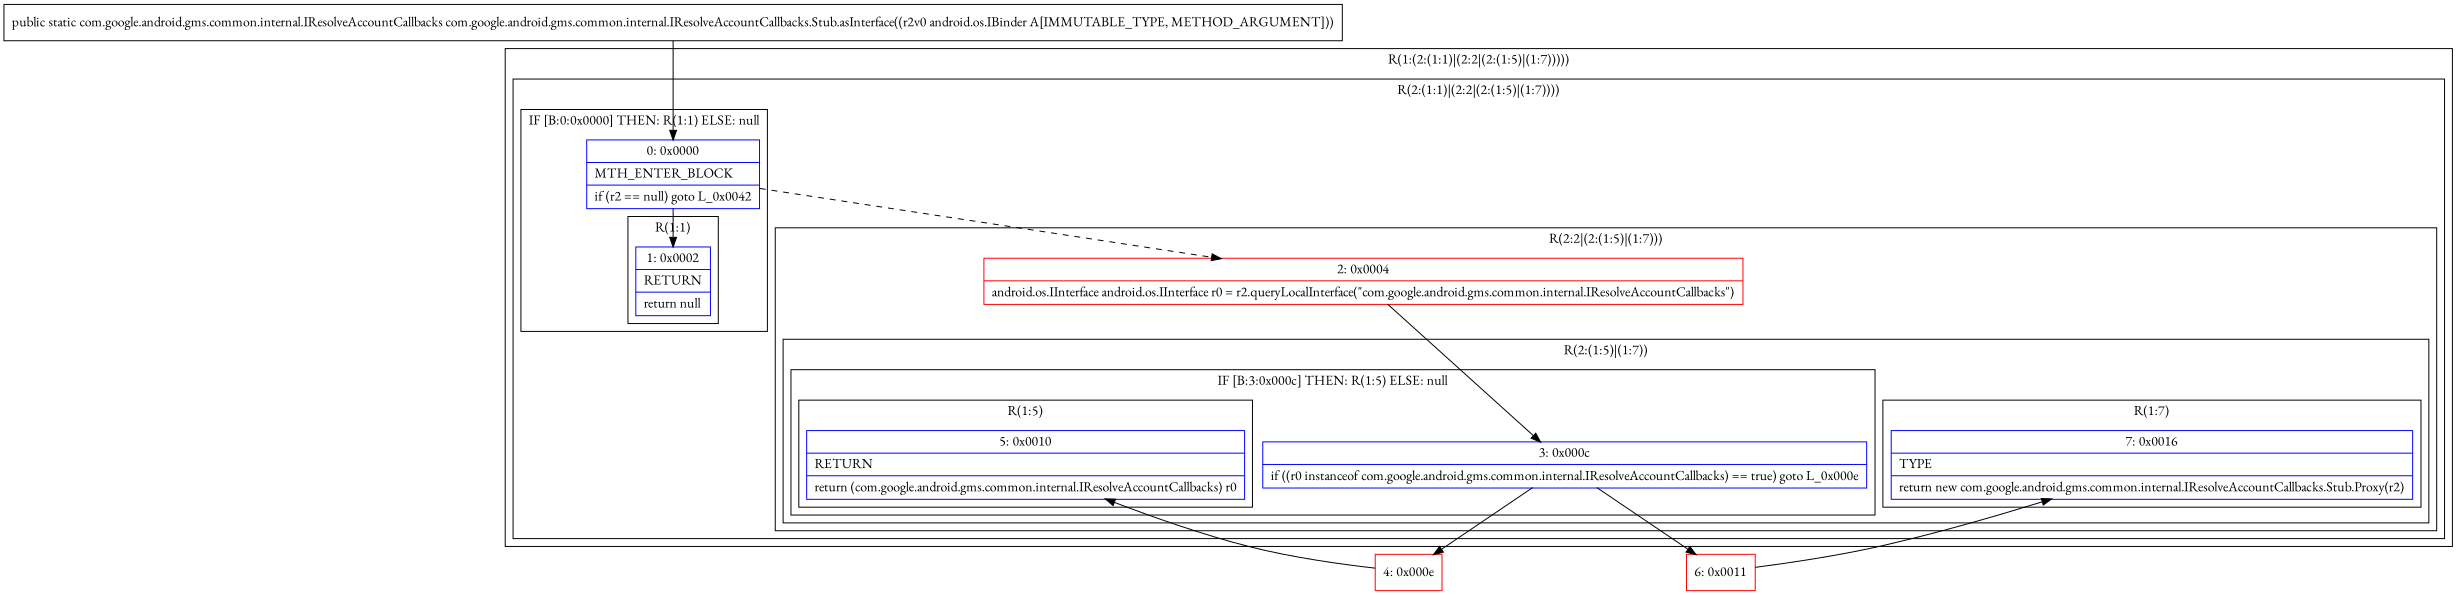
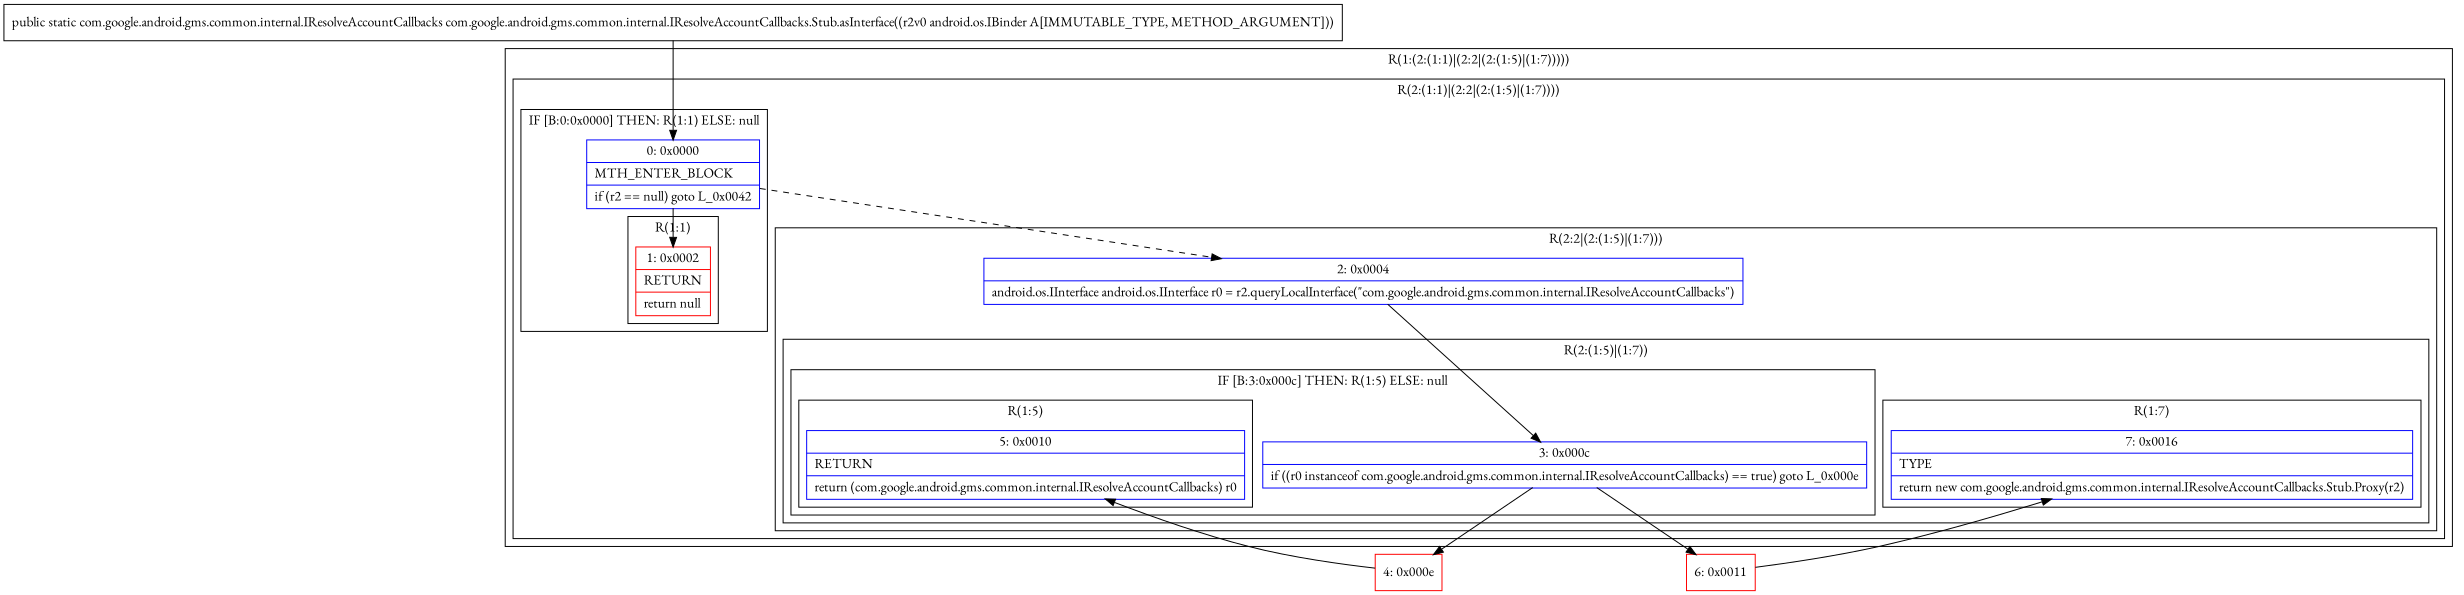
node "1: 0x0002": color blue -> red
node "2: 0x0004": color red -> blue
